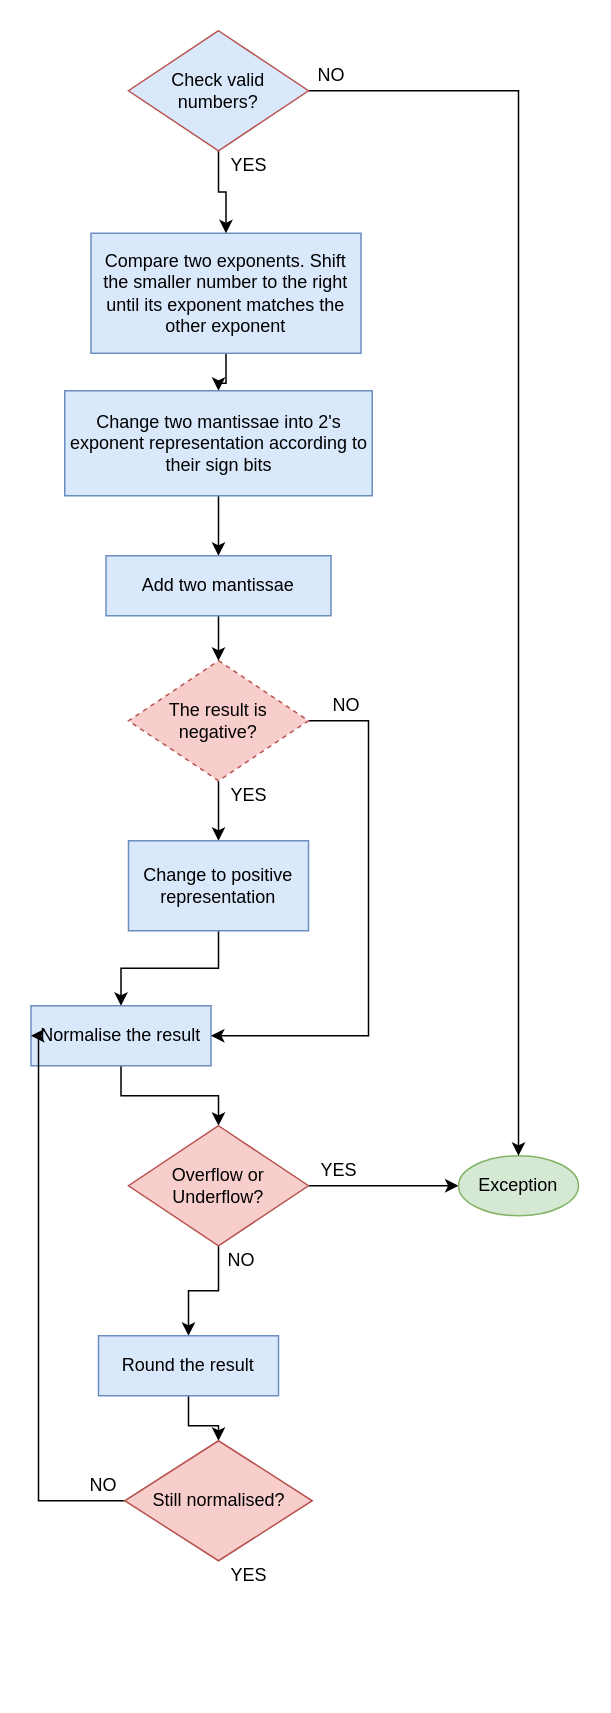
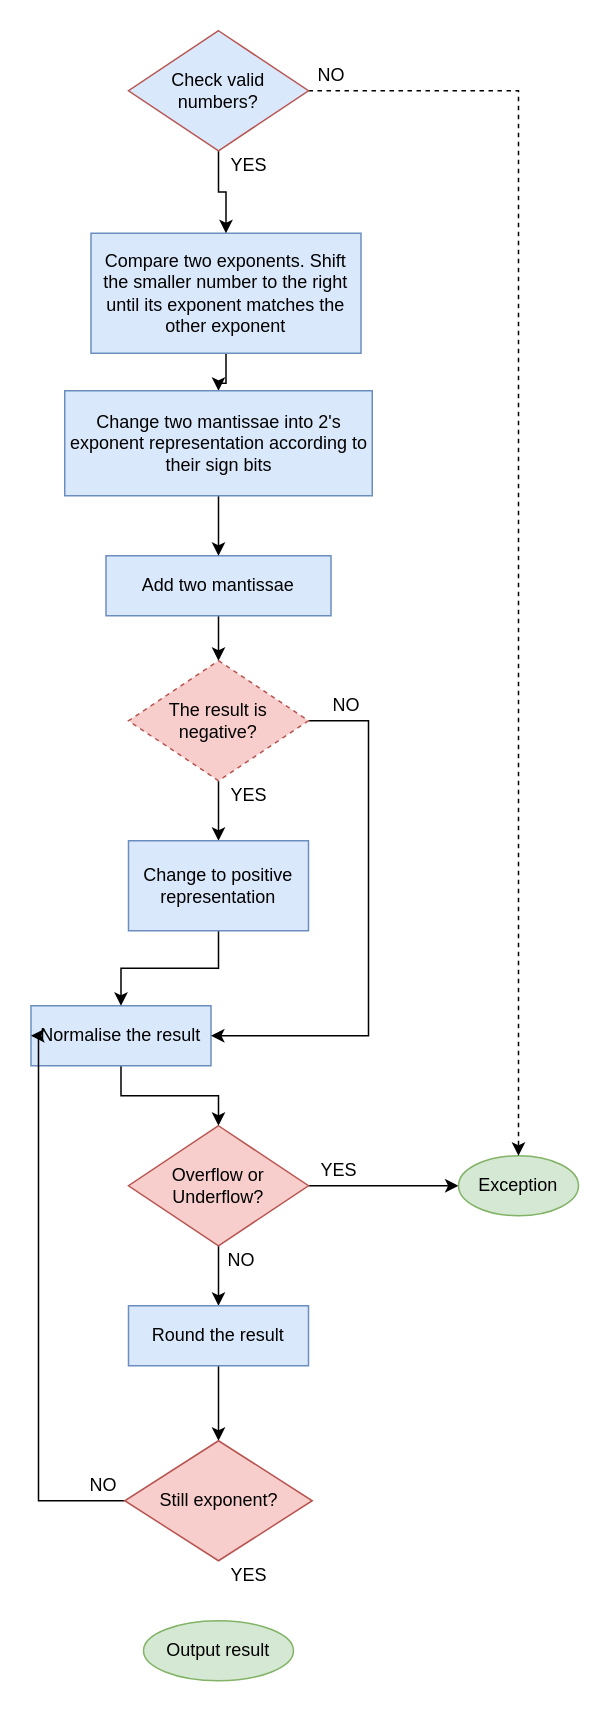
edge "Check valid numbers?" -> "Exception": style solid -> dashed
node "Round the result": moved (188, 1366) -> (218, 1336)
node "Still normalised?": label "Still normalised?" -> "Still exponent?"
node "Output result": added
